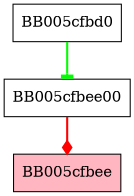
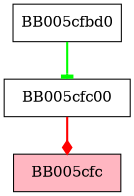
node "BB005cfbee00": label "BB005cfbee00" -> "BB005cfc00"
node "BB005cfbee": label "BB005cfbee" -> "BB005cfc"
